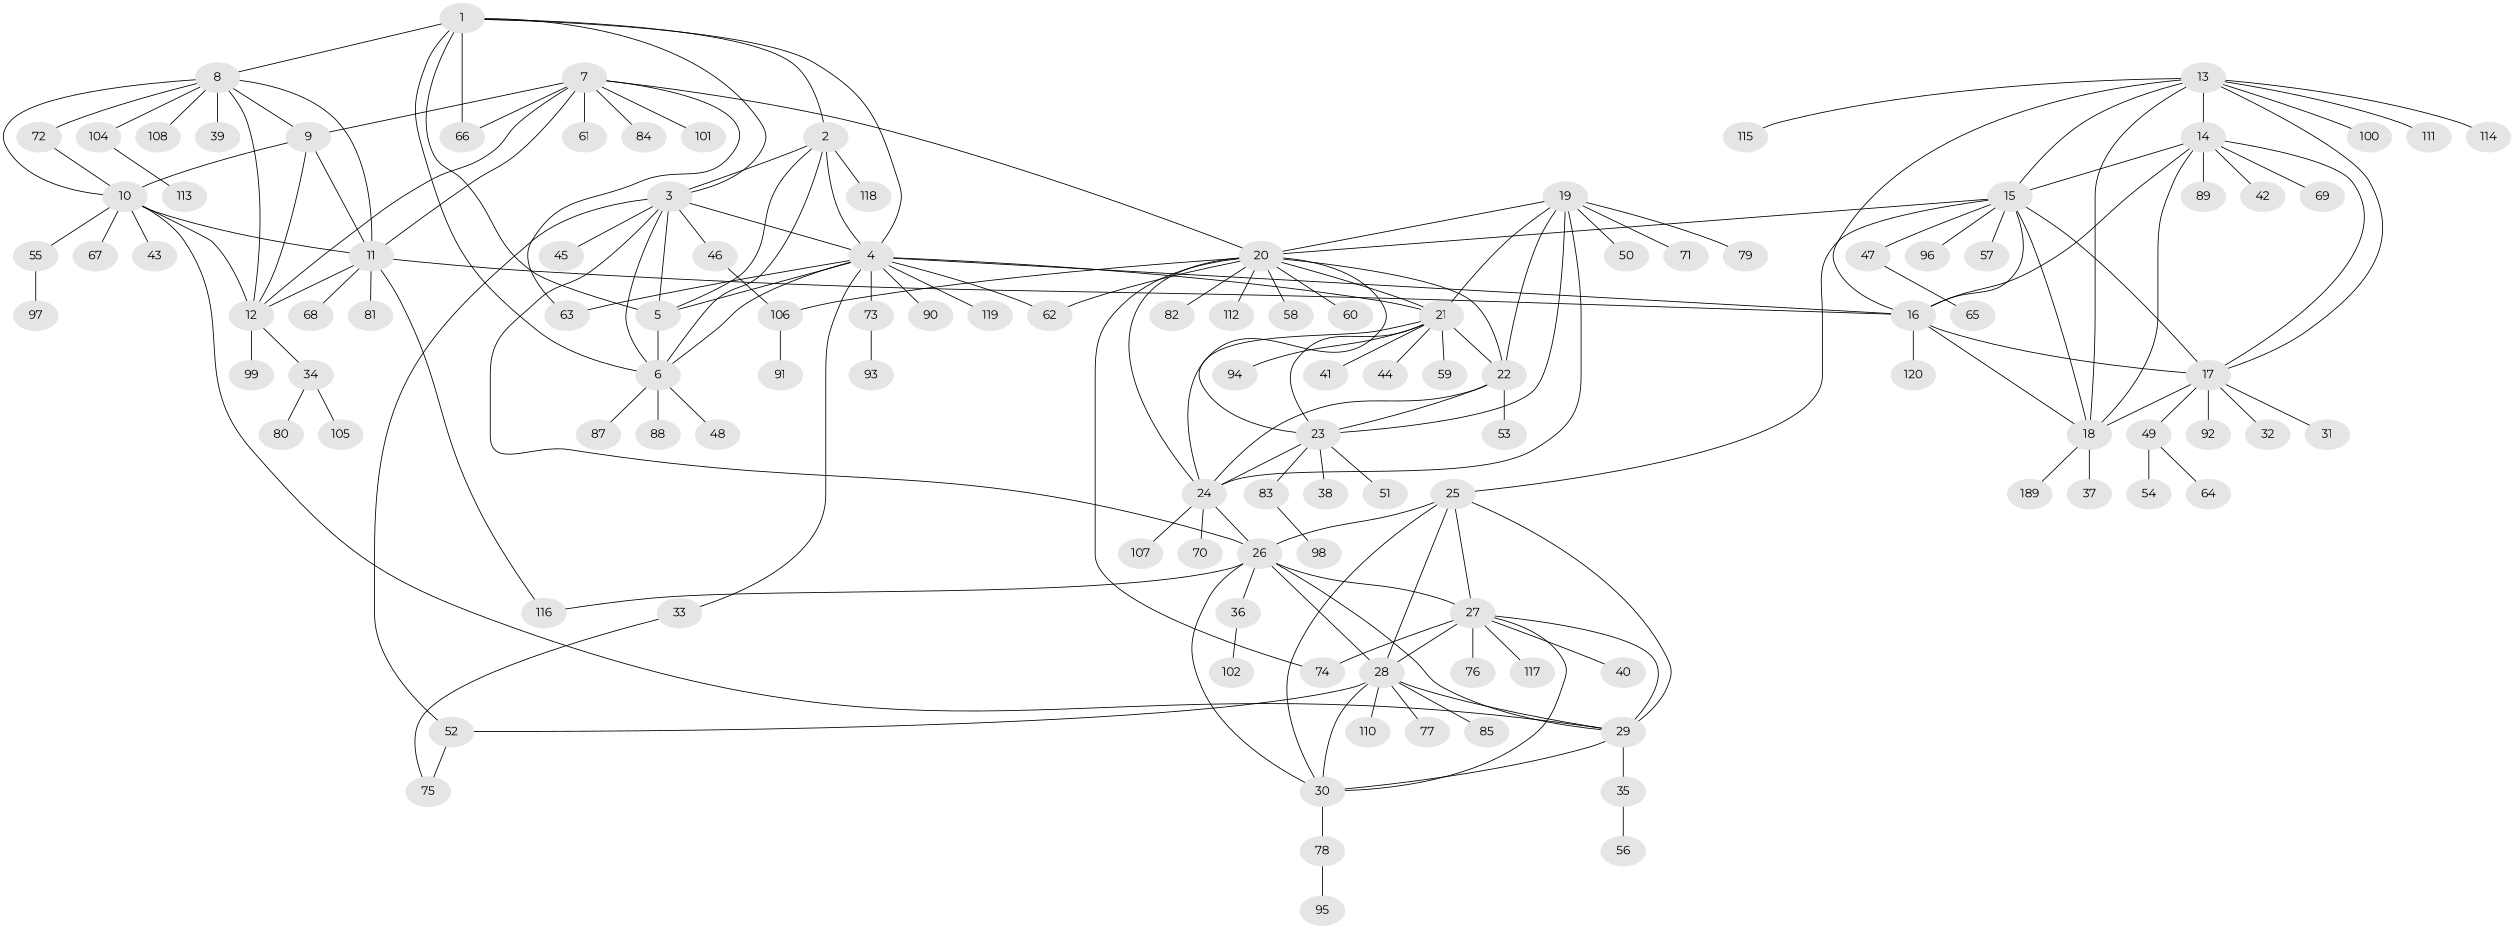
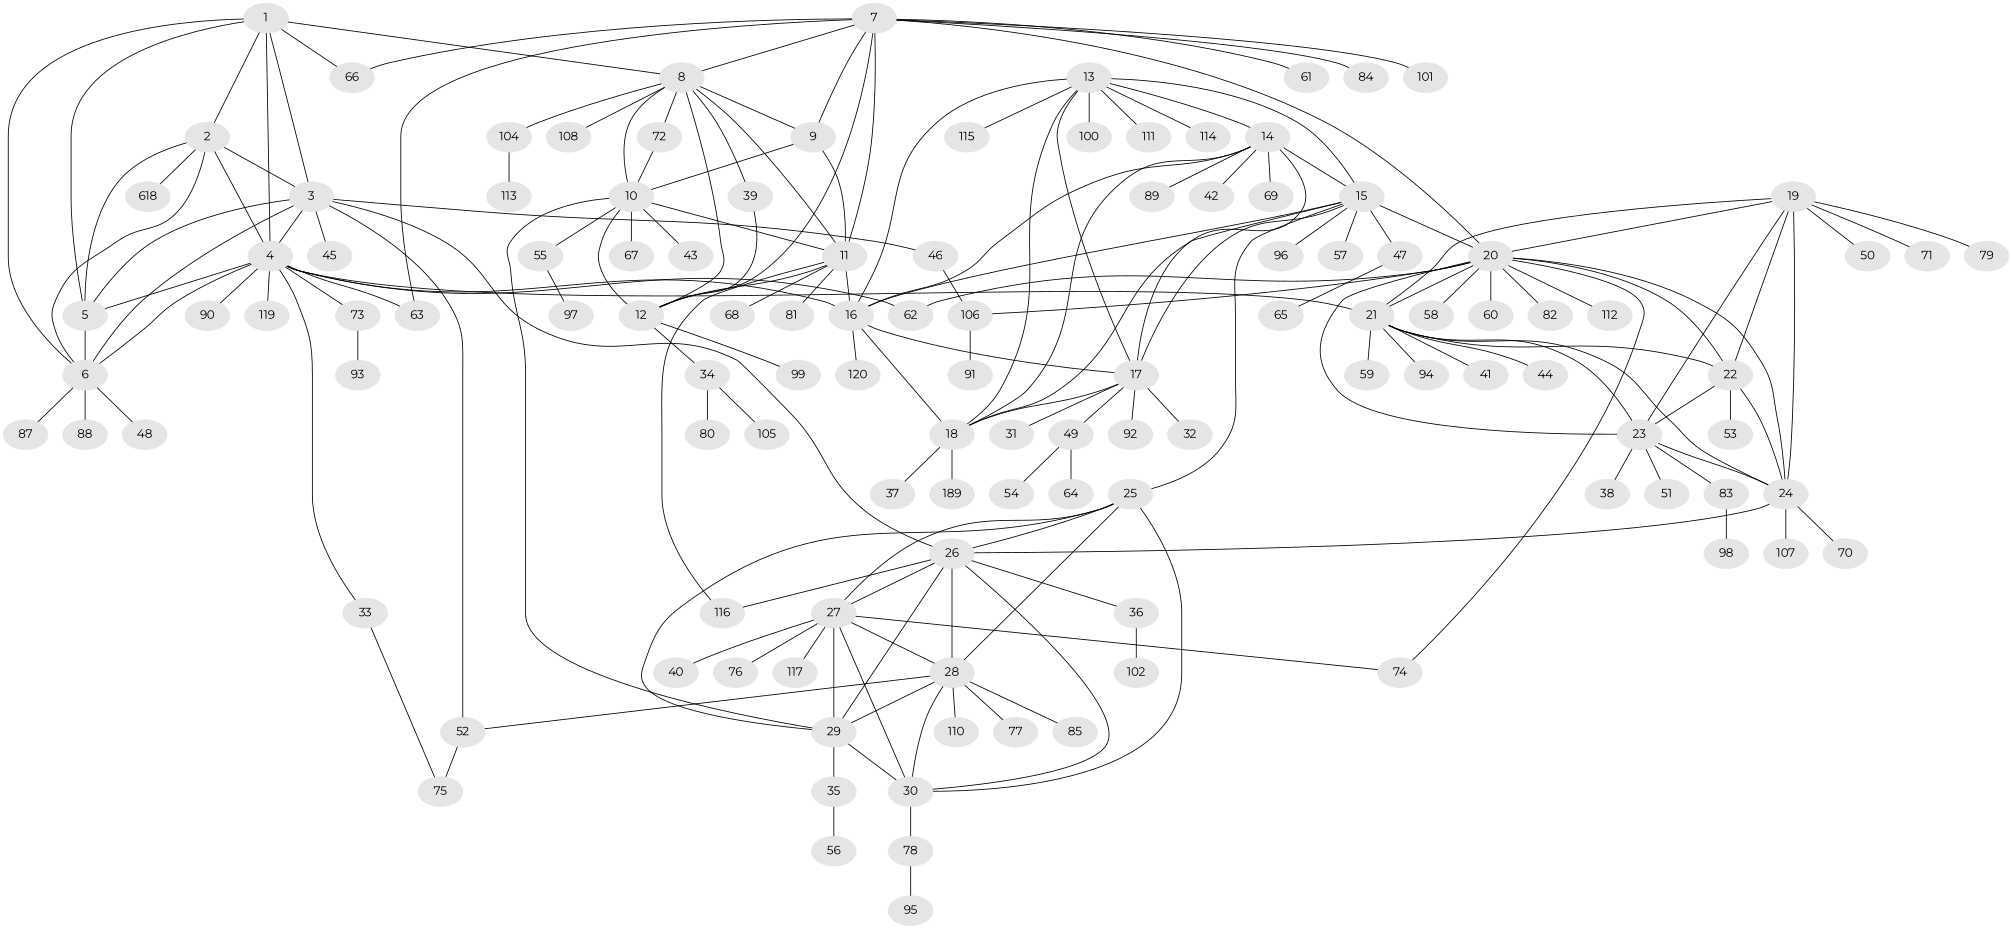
edge "7" -- "8": added
node "118": label "118" -> "618"
edge "9" -- "12": now "39" -- "12"
